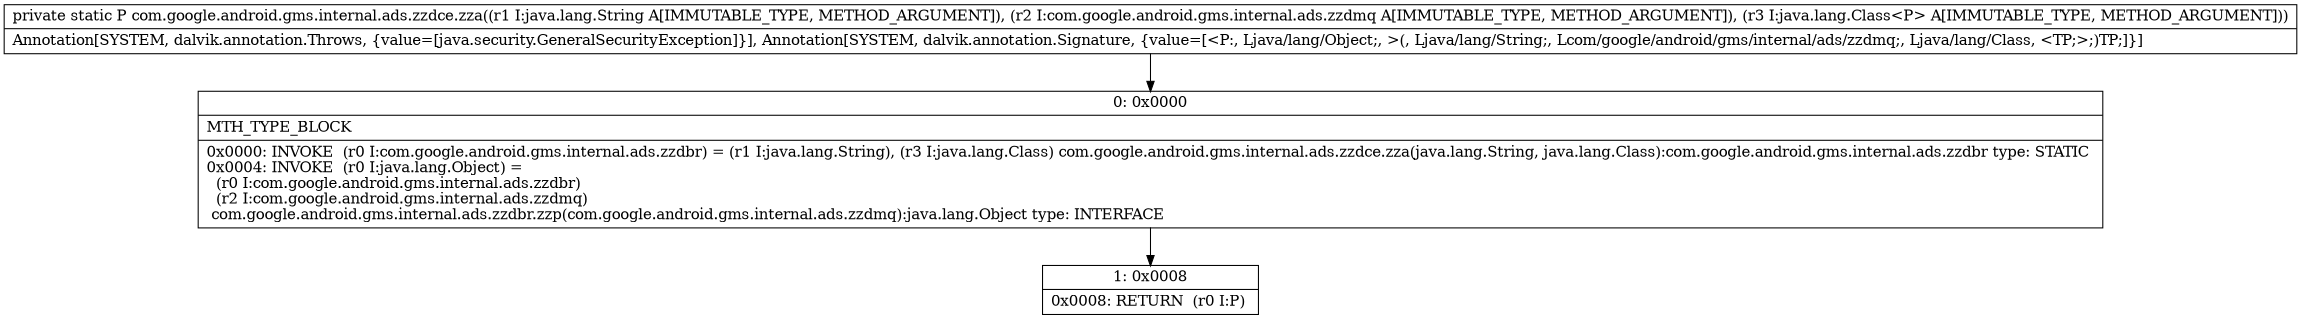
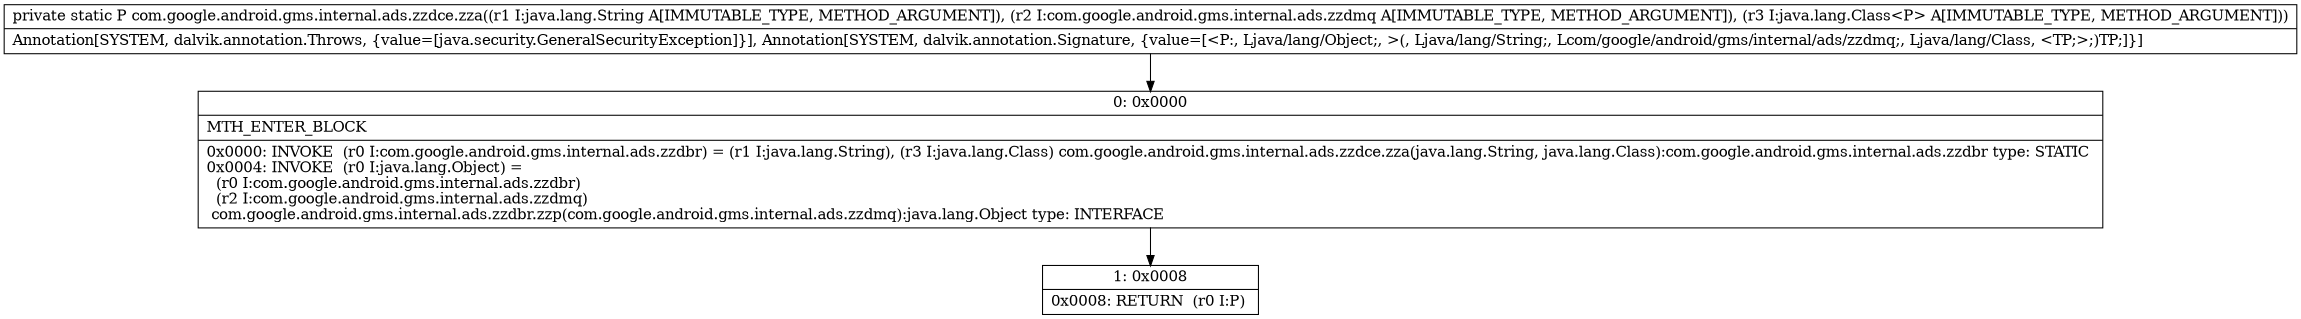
node "0: 0x0000": text "MTH_TYPE_BLOCK" -> "MTH_ENTER_BLOCK"
